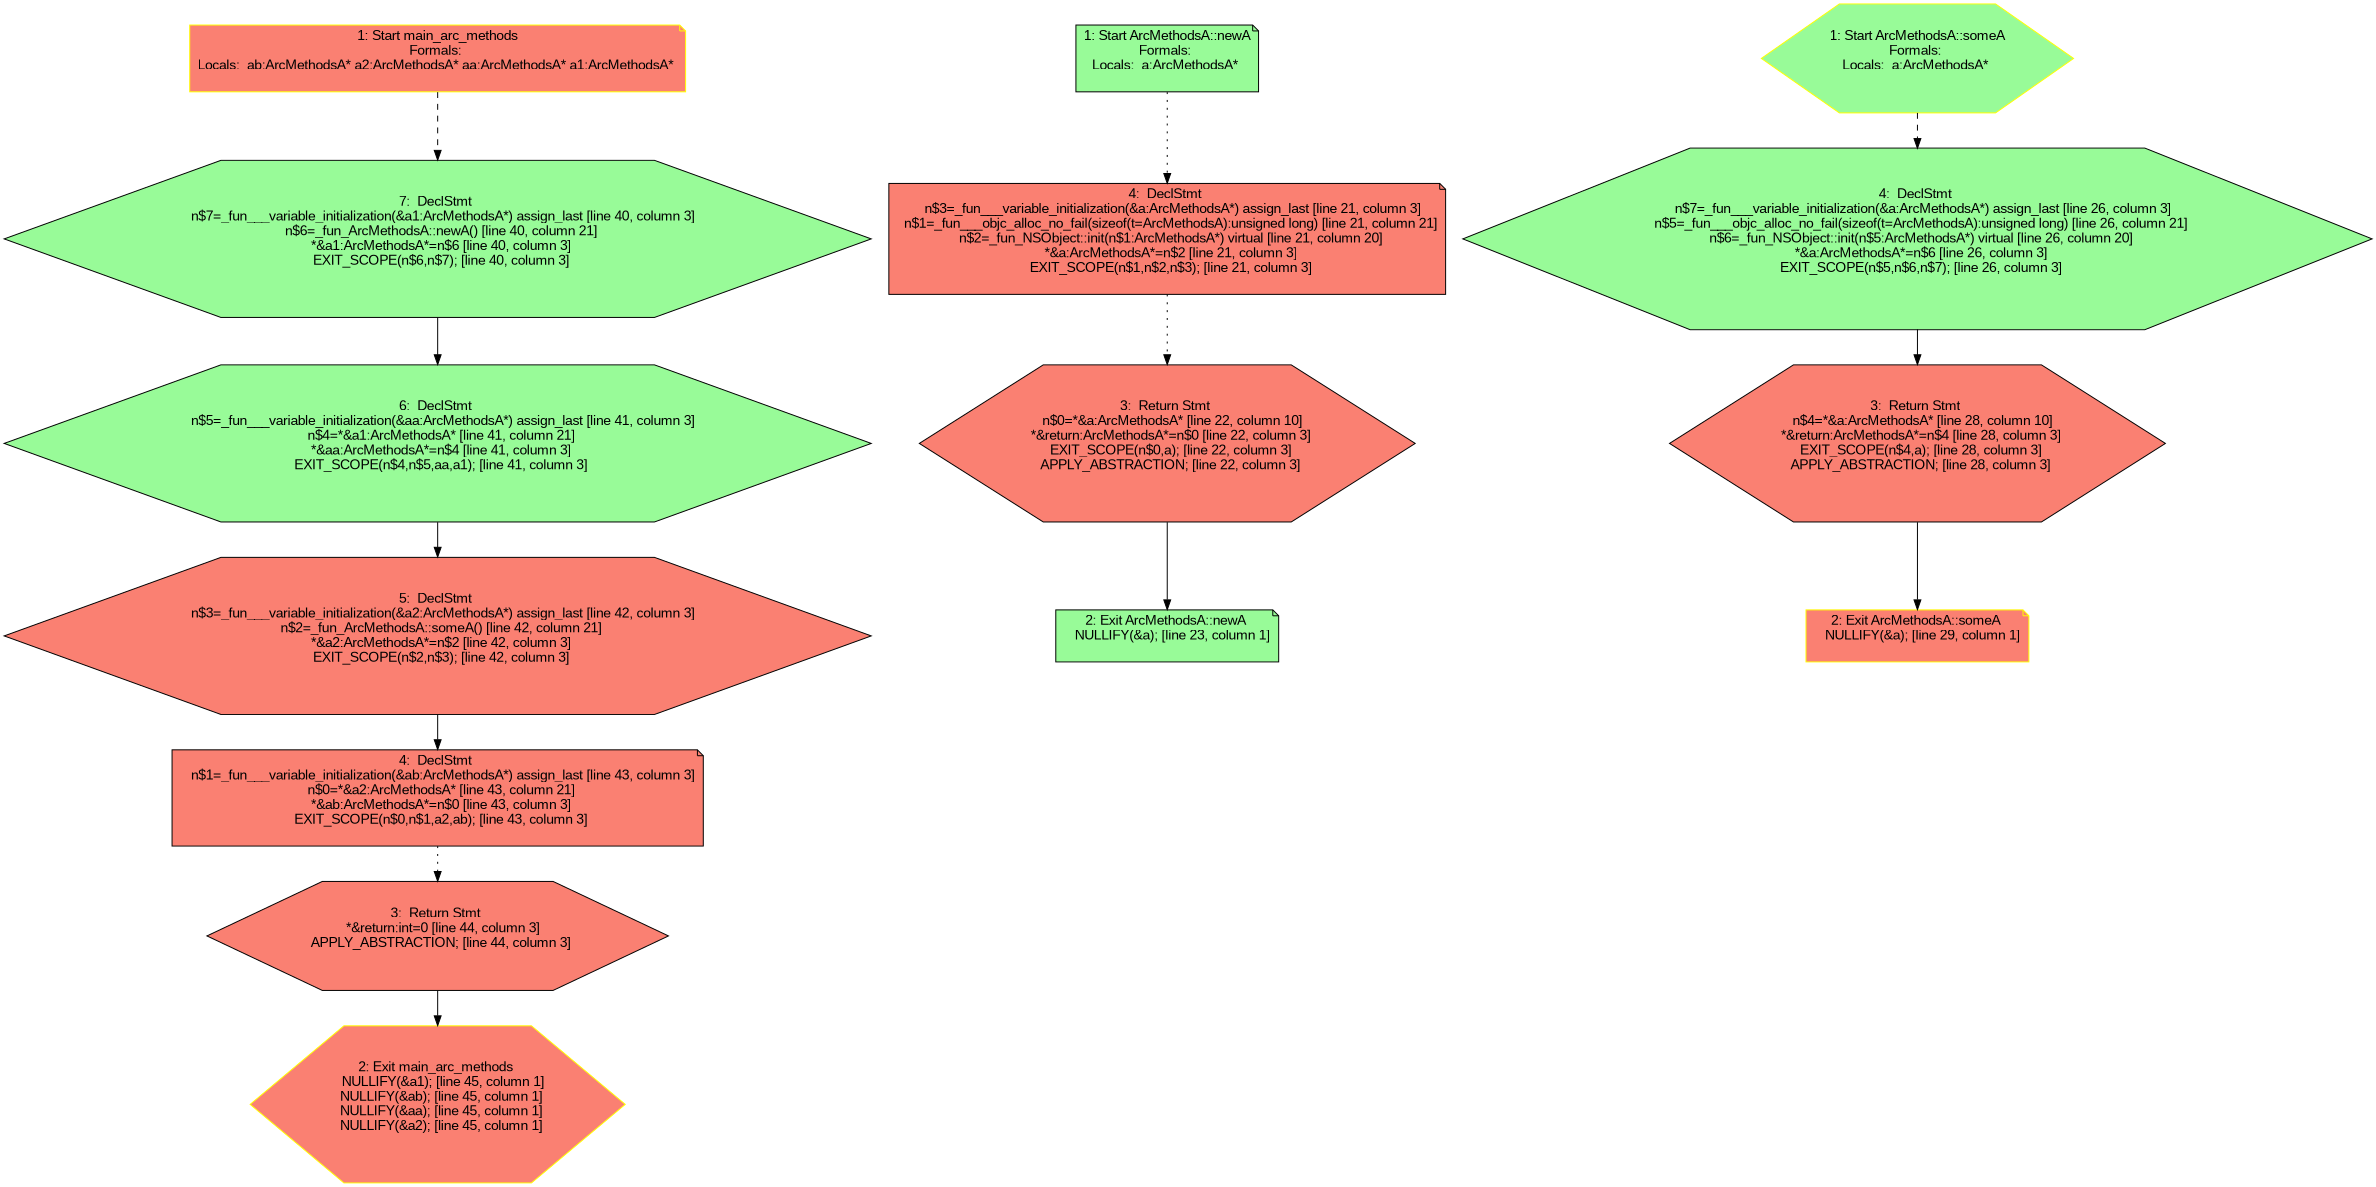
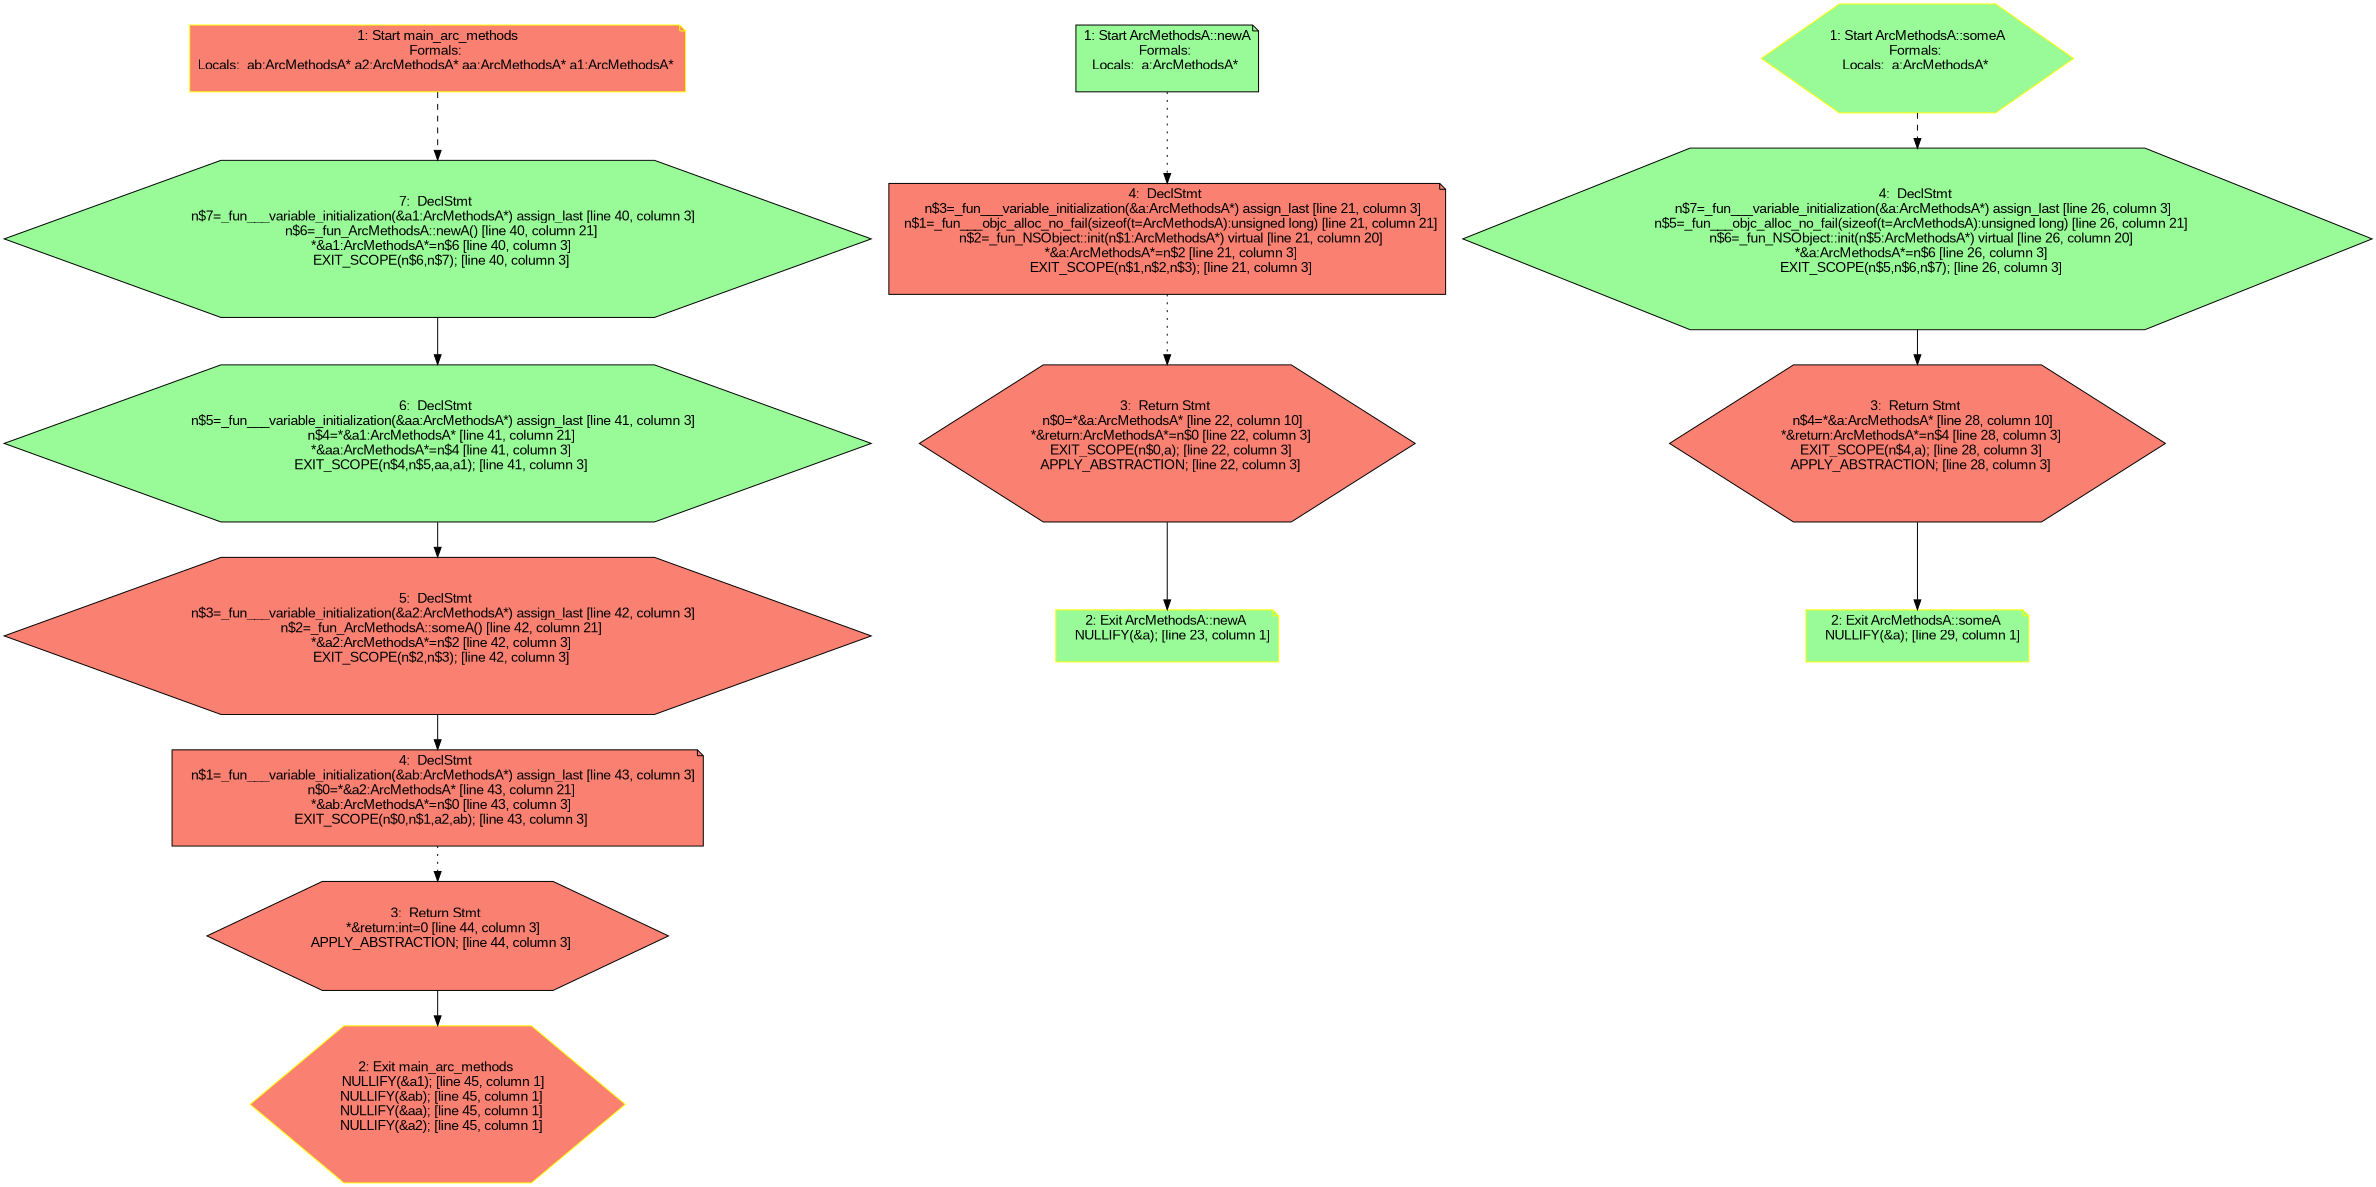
node "2: Exit ArcMethodsA::newA NULLIFY(&a); [line 23, column 1]": color black -> yellow
node "2: Exit ArcMethodsA::someA NULLIFY(&a); [line 29, column 1]": fillcolor salmon -> palegreen
